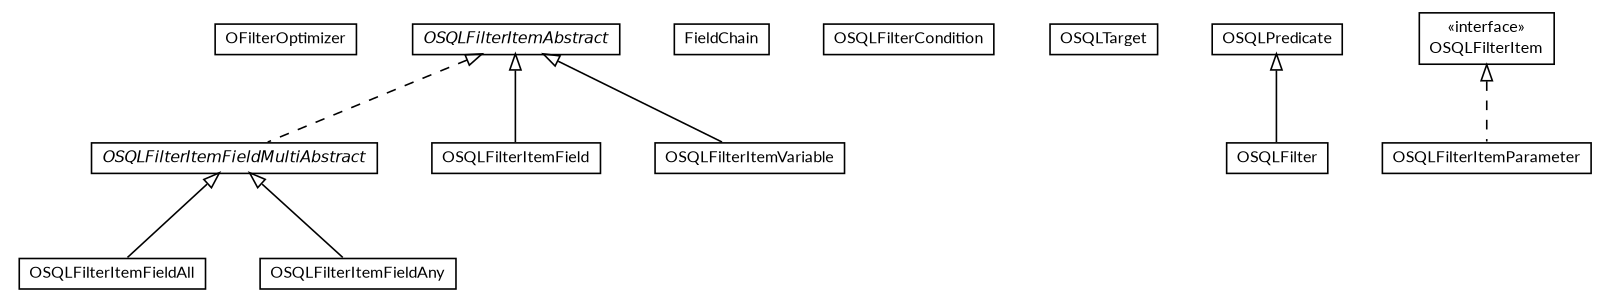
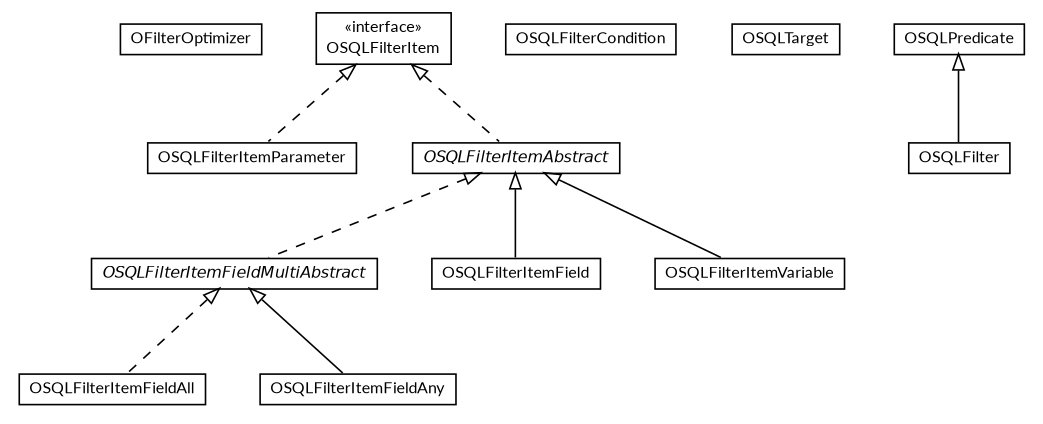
node "FieldChain": removed
edge "OSQLFilterItemAbstract" -> "OSQLFilterItem": added
edge "OSQLFilterItemFieldAll" -> "OSQLFilterItemFieldMultiAbstract": style solid -> dashed
